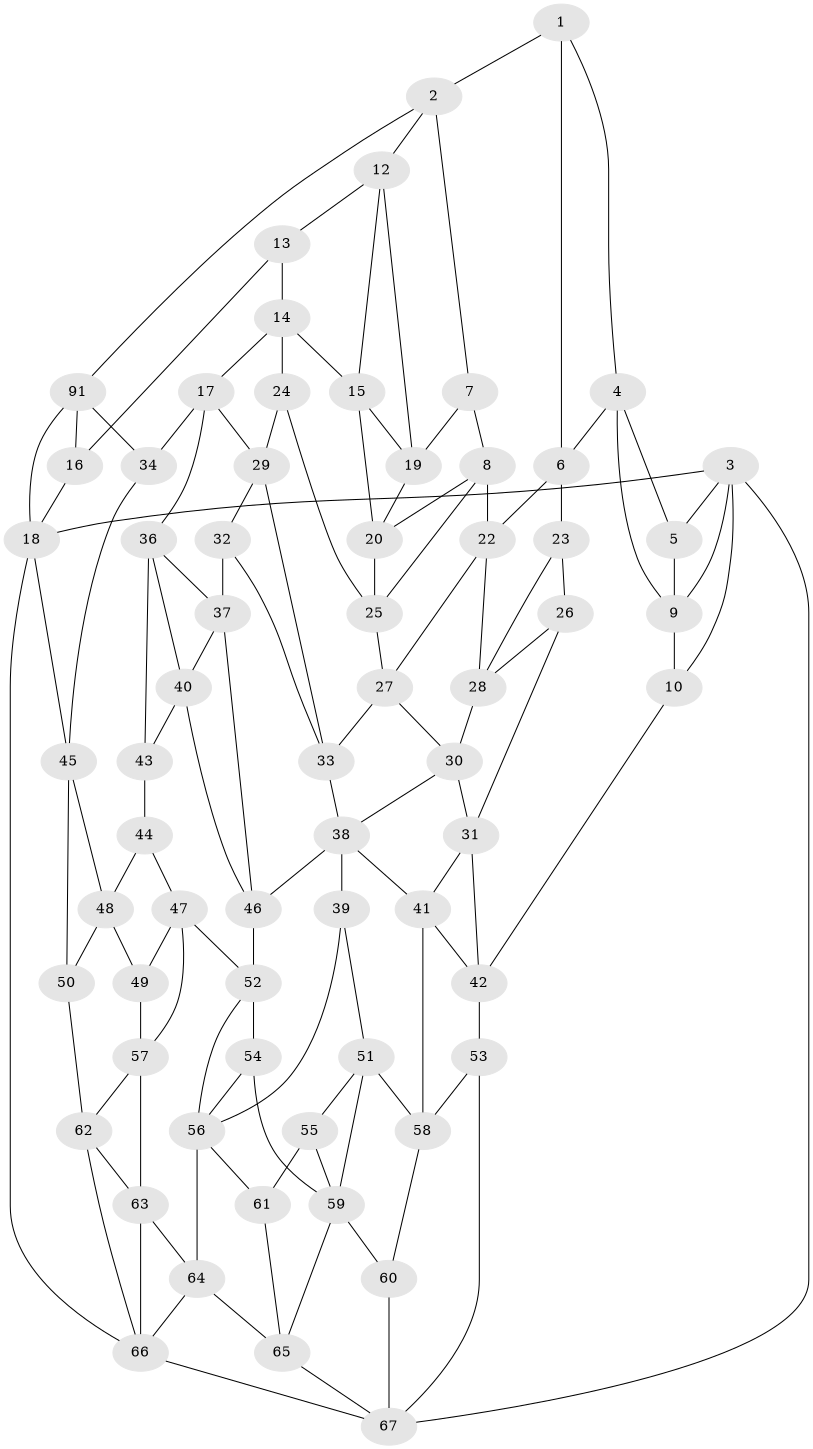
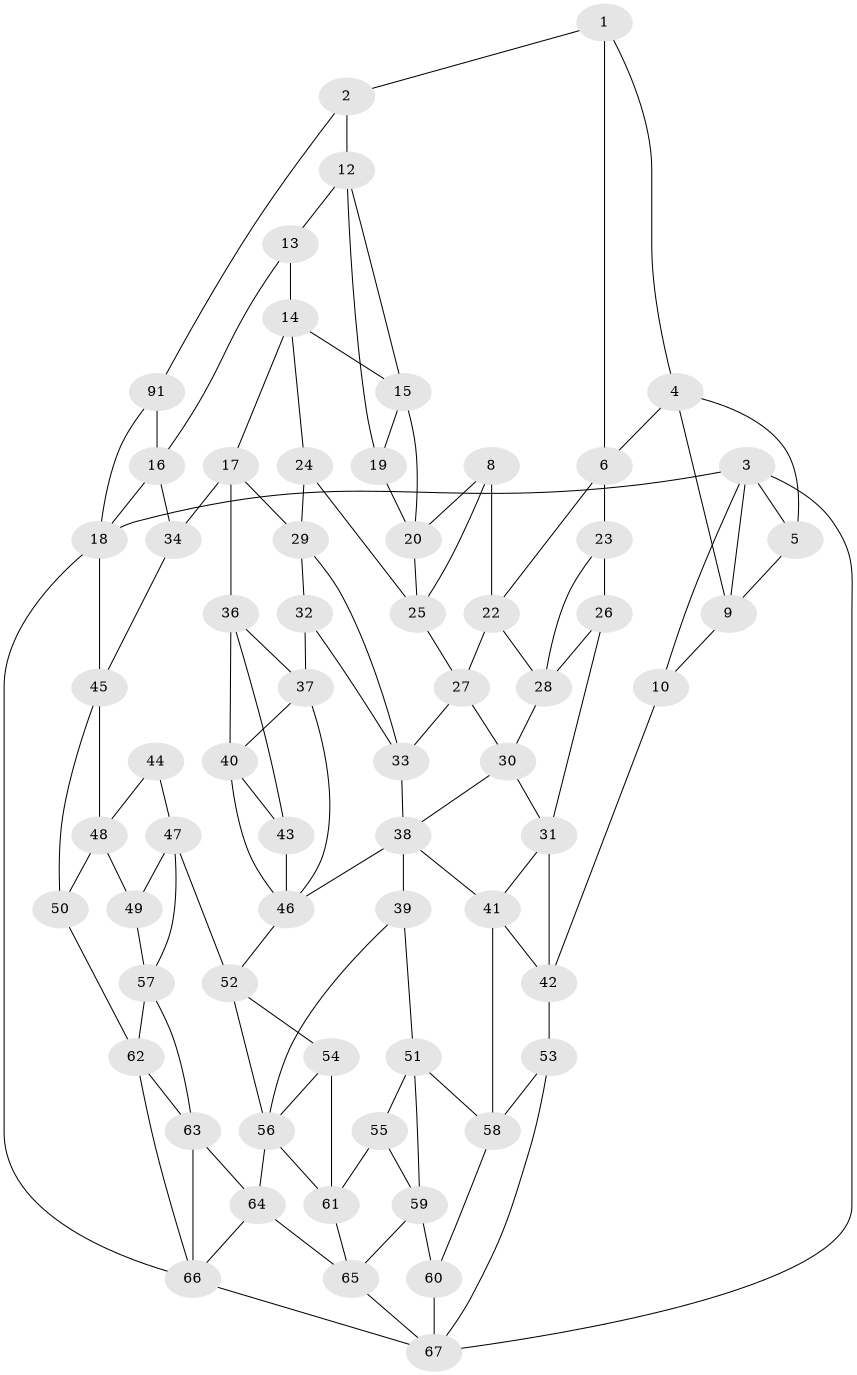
node "7": removed
edge "91" -- "34": now "16" -- "34"
edge "43" -- "44": now "43" -- "46"
edge "54" -- "59": now "54" -- "61"
